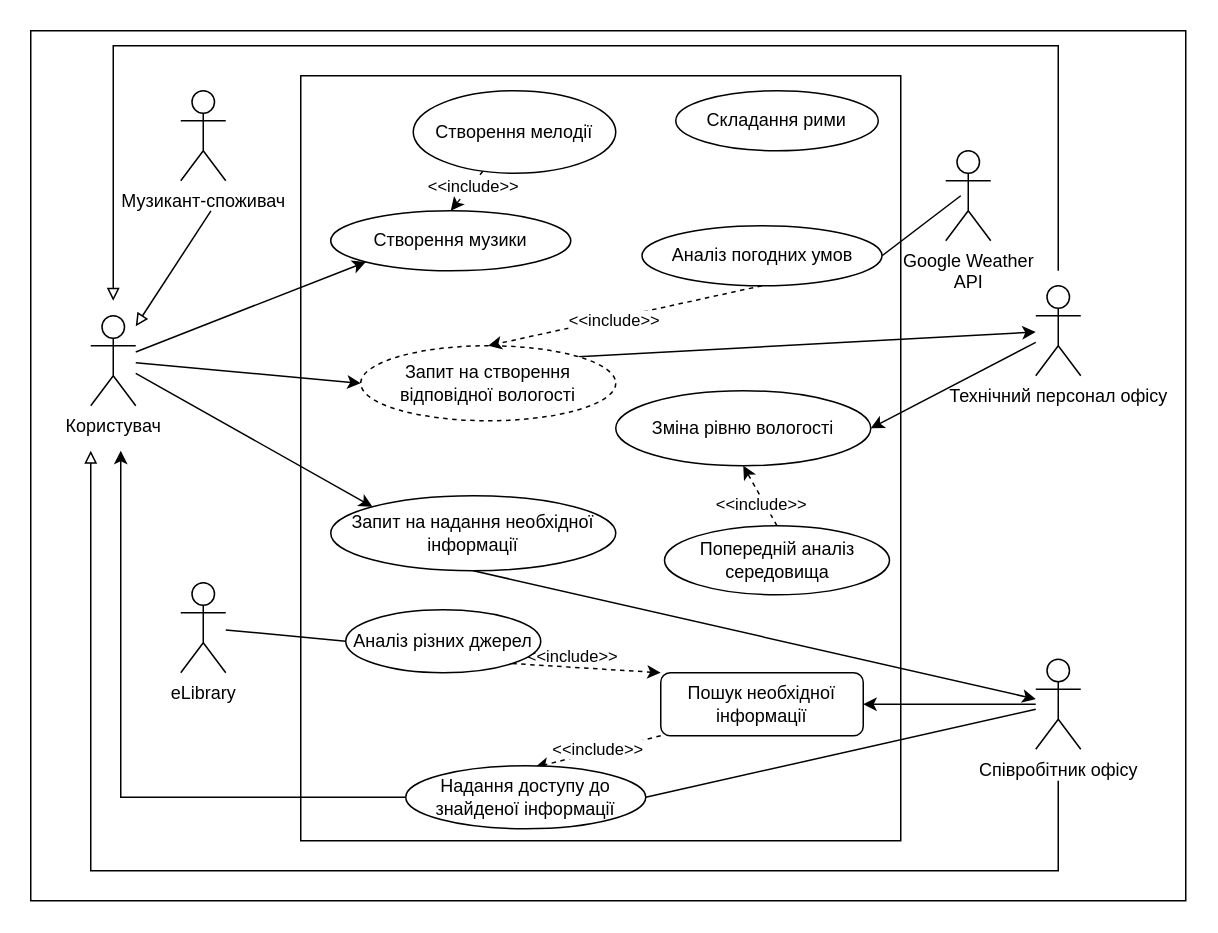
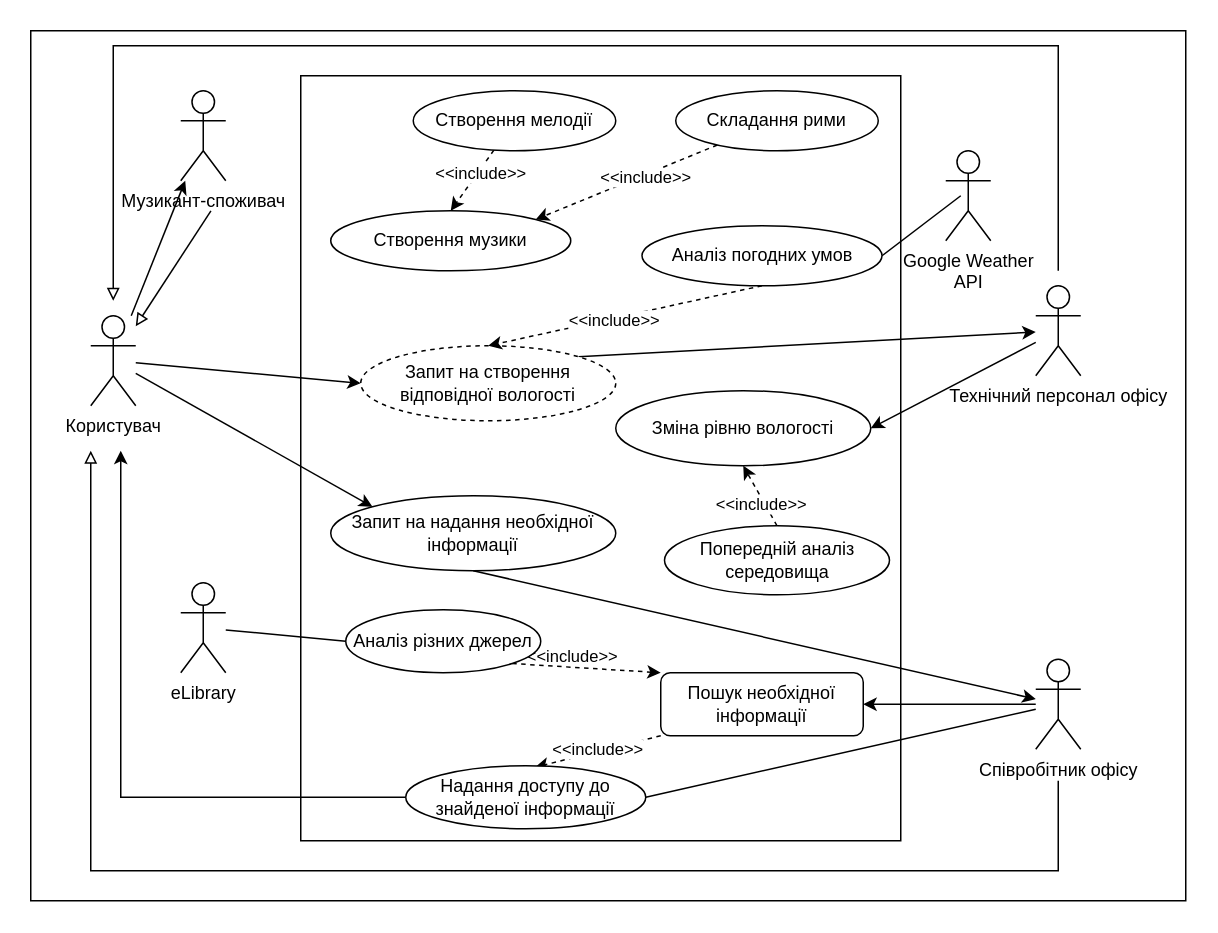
node "Створення мелодії": size 203x83 -> 203x60
edge "Складання рими" -> "Створення музики": added, label "<<include>>"
edge "Користувач" -> "Створення музики": now "Користувач" -> "Музикант-споживач"
